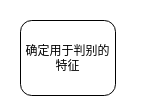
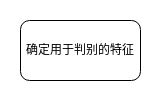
node "确定用于判别的特征": size 95x75 -> 120x60
